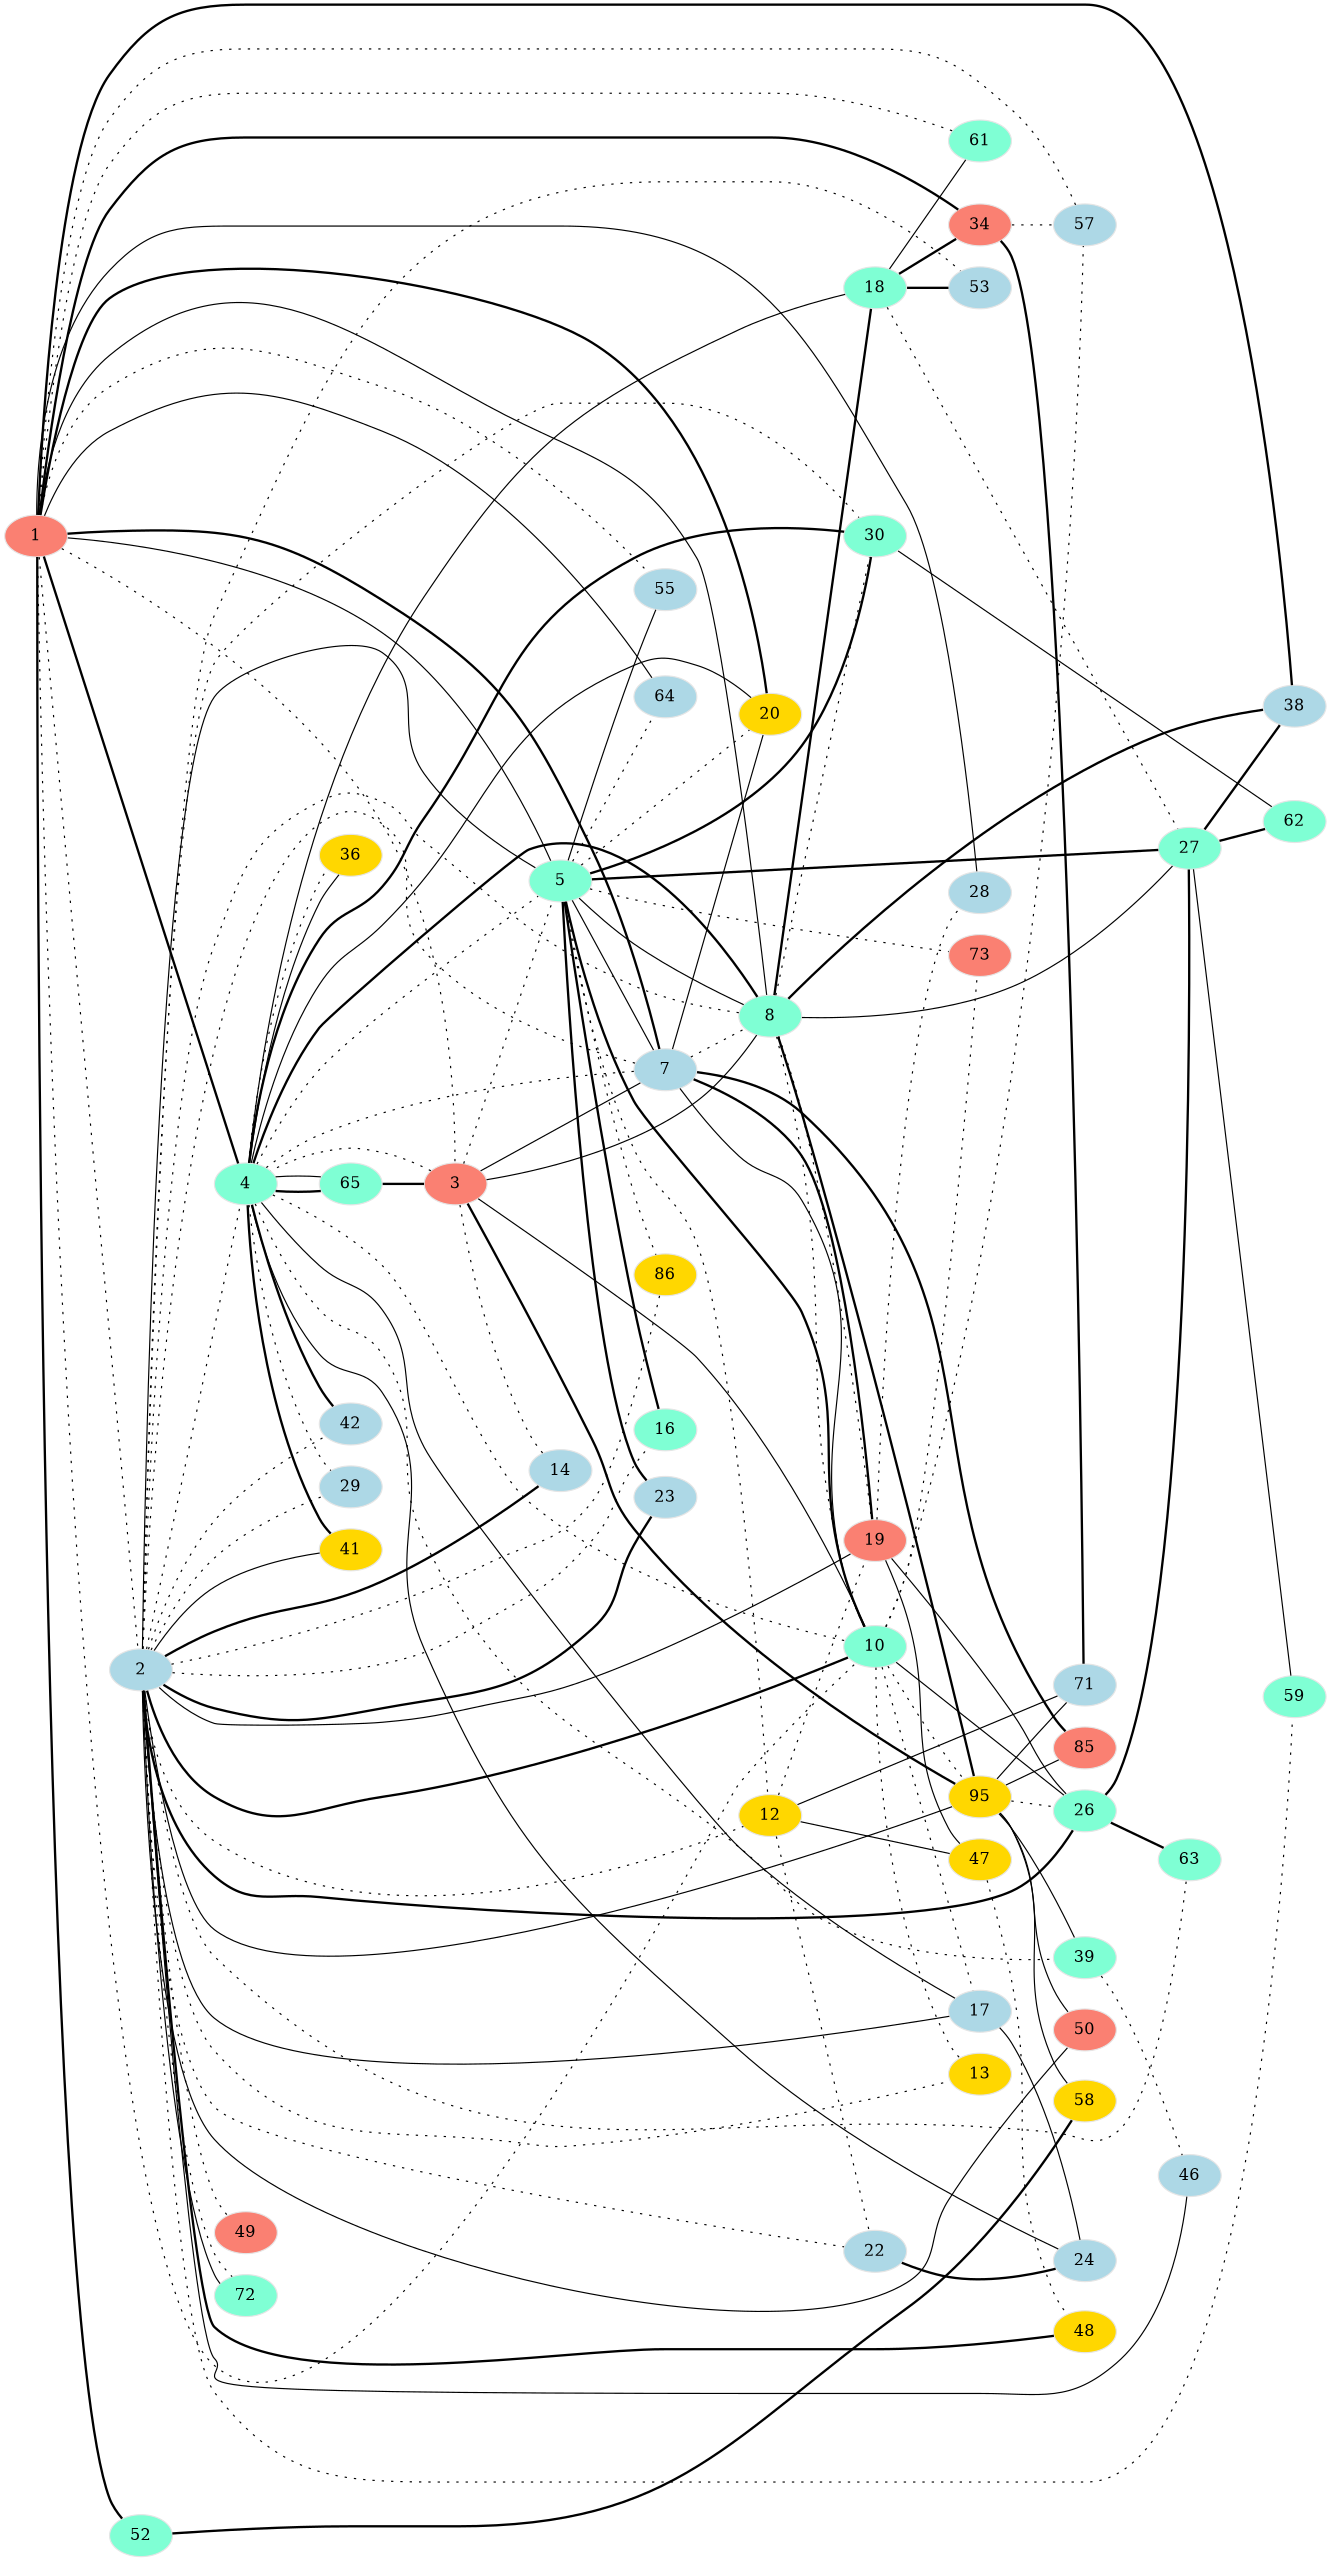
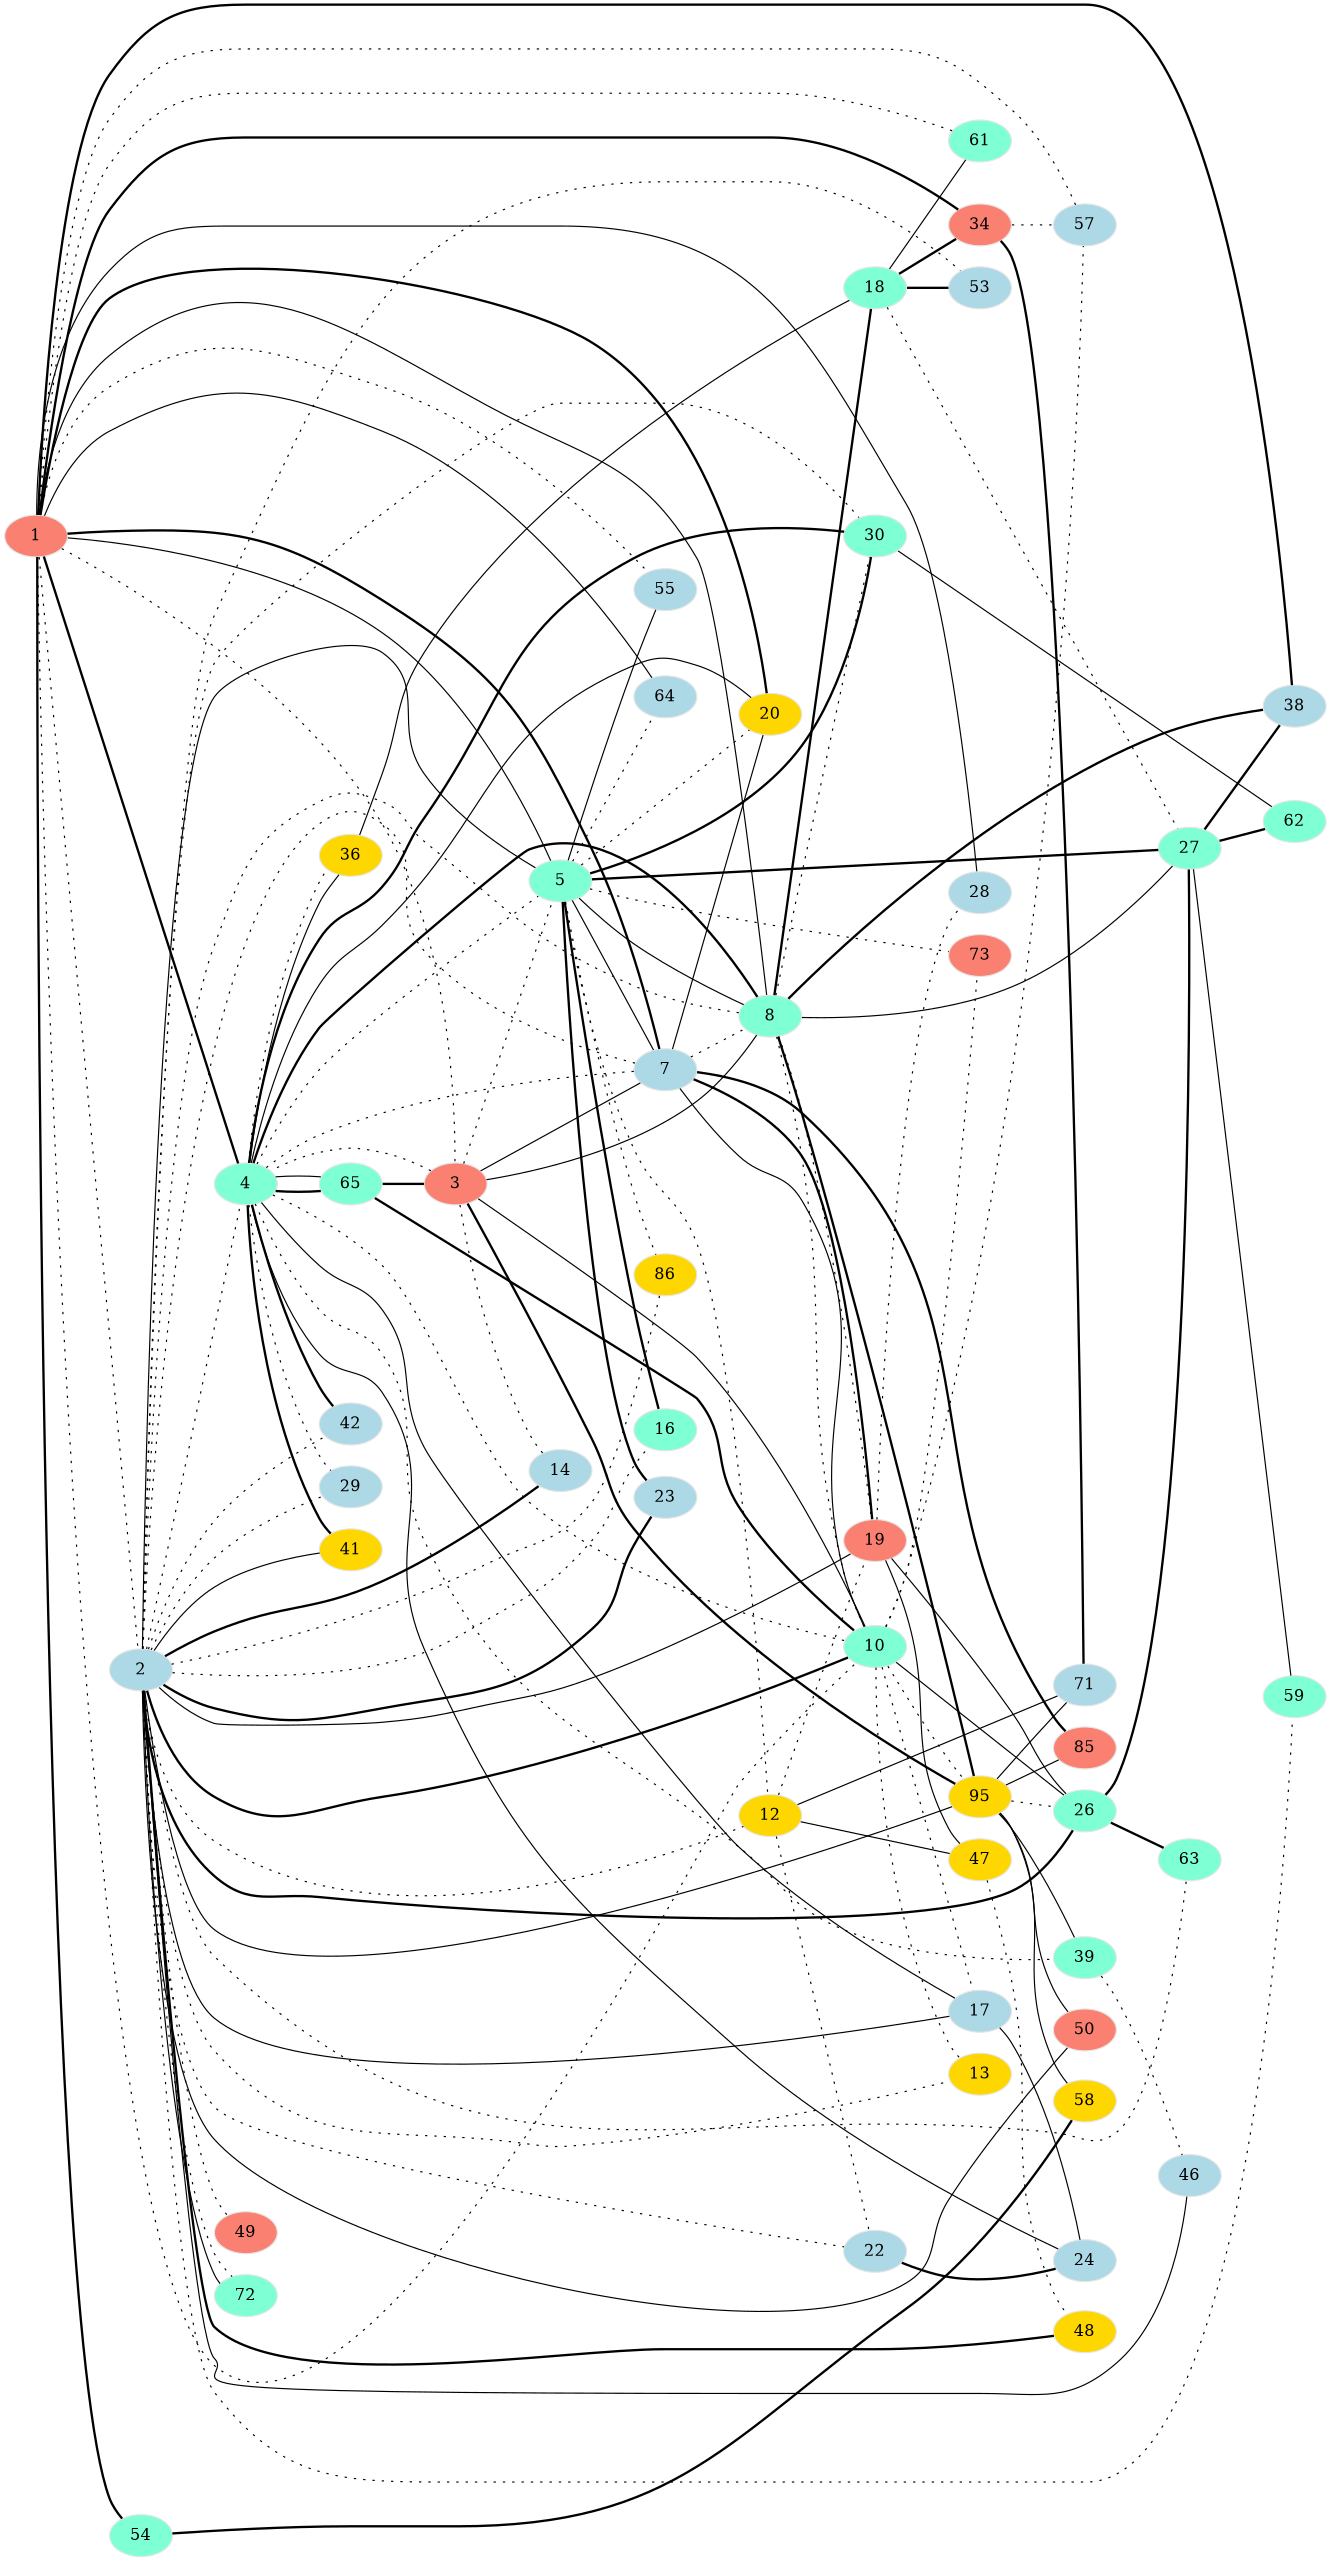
edge "18" -- "4": now "18" -- "36"
edge "5" -- "10": now "65" -- "10"
node "52": label "52" -> "54"
